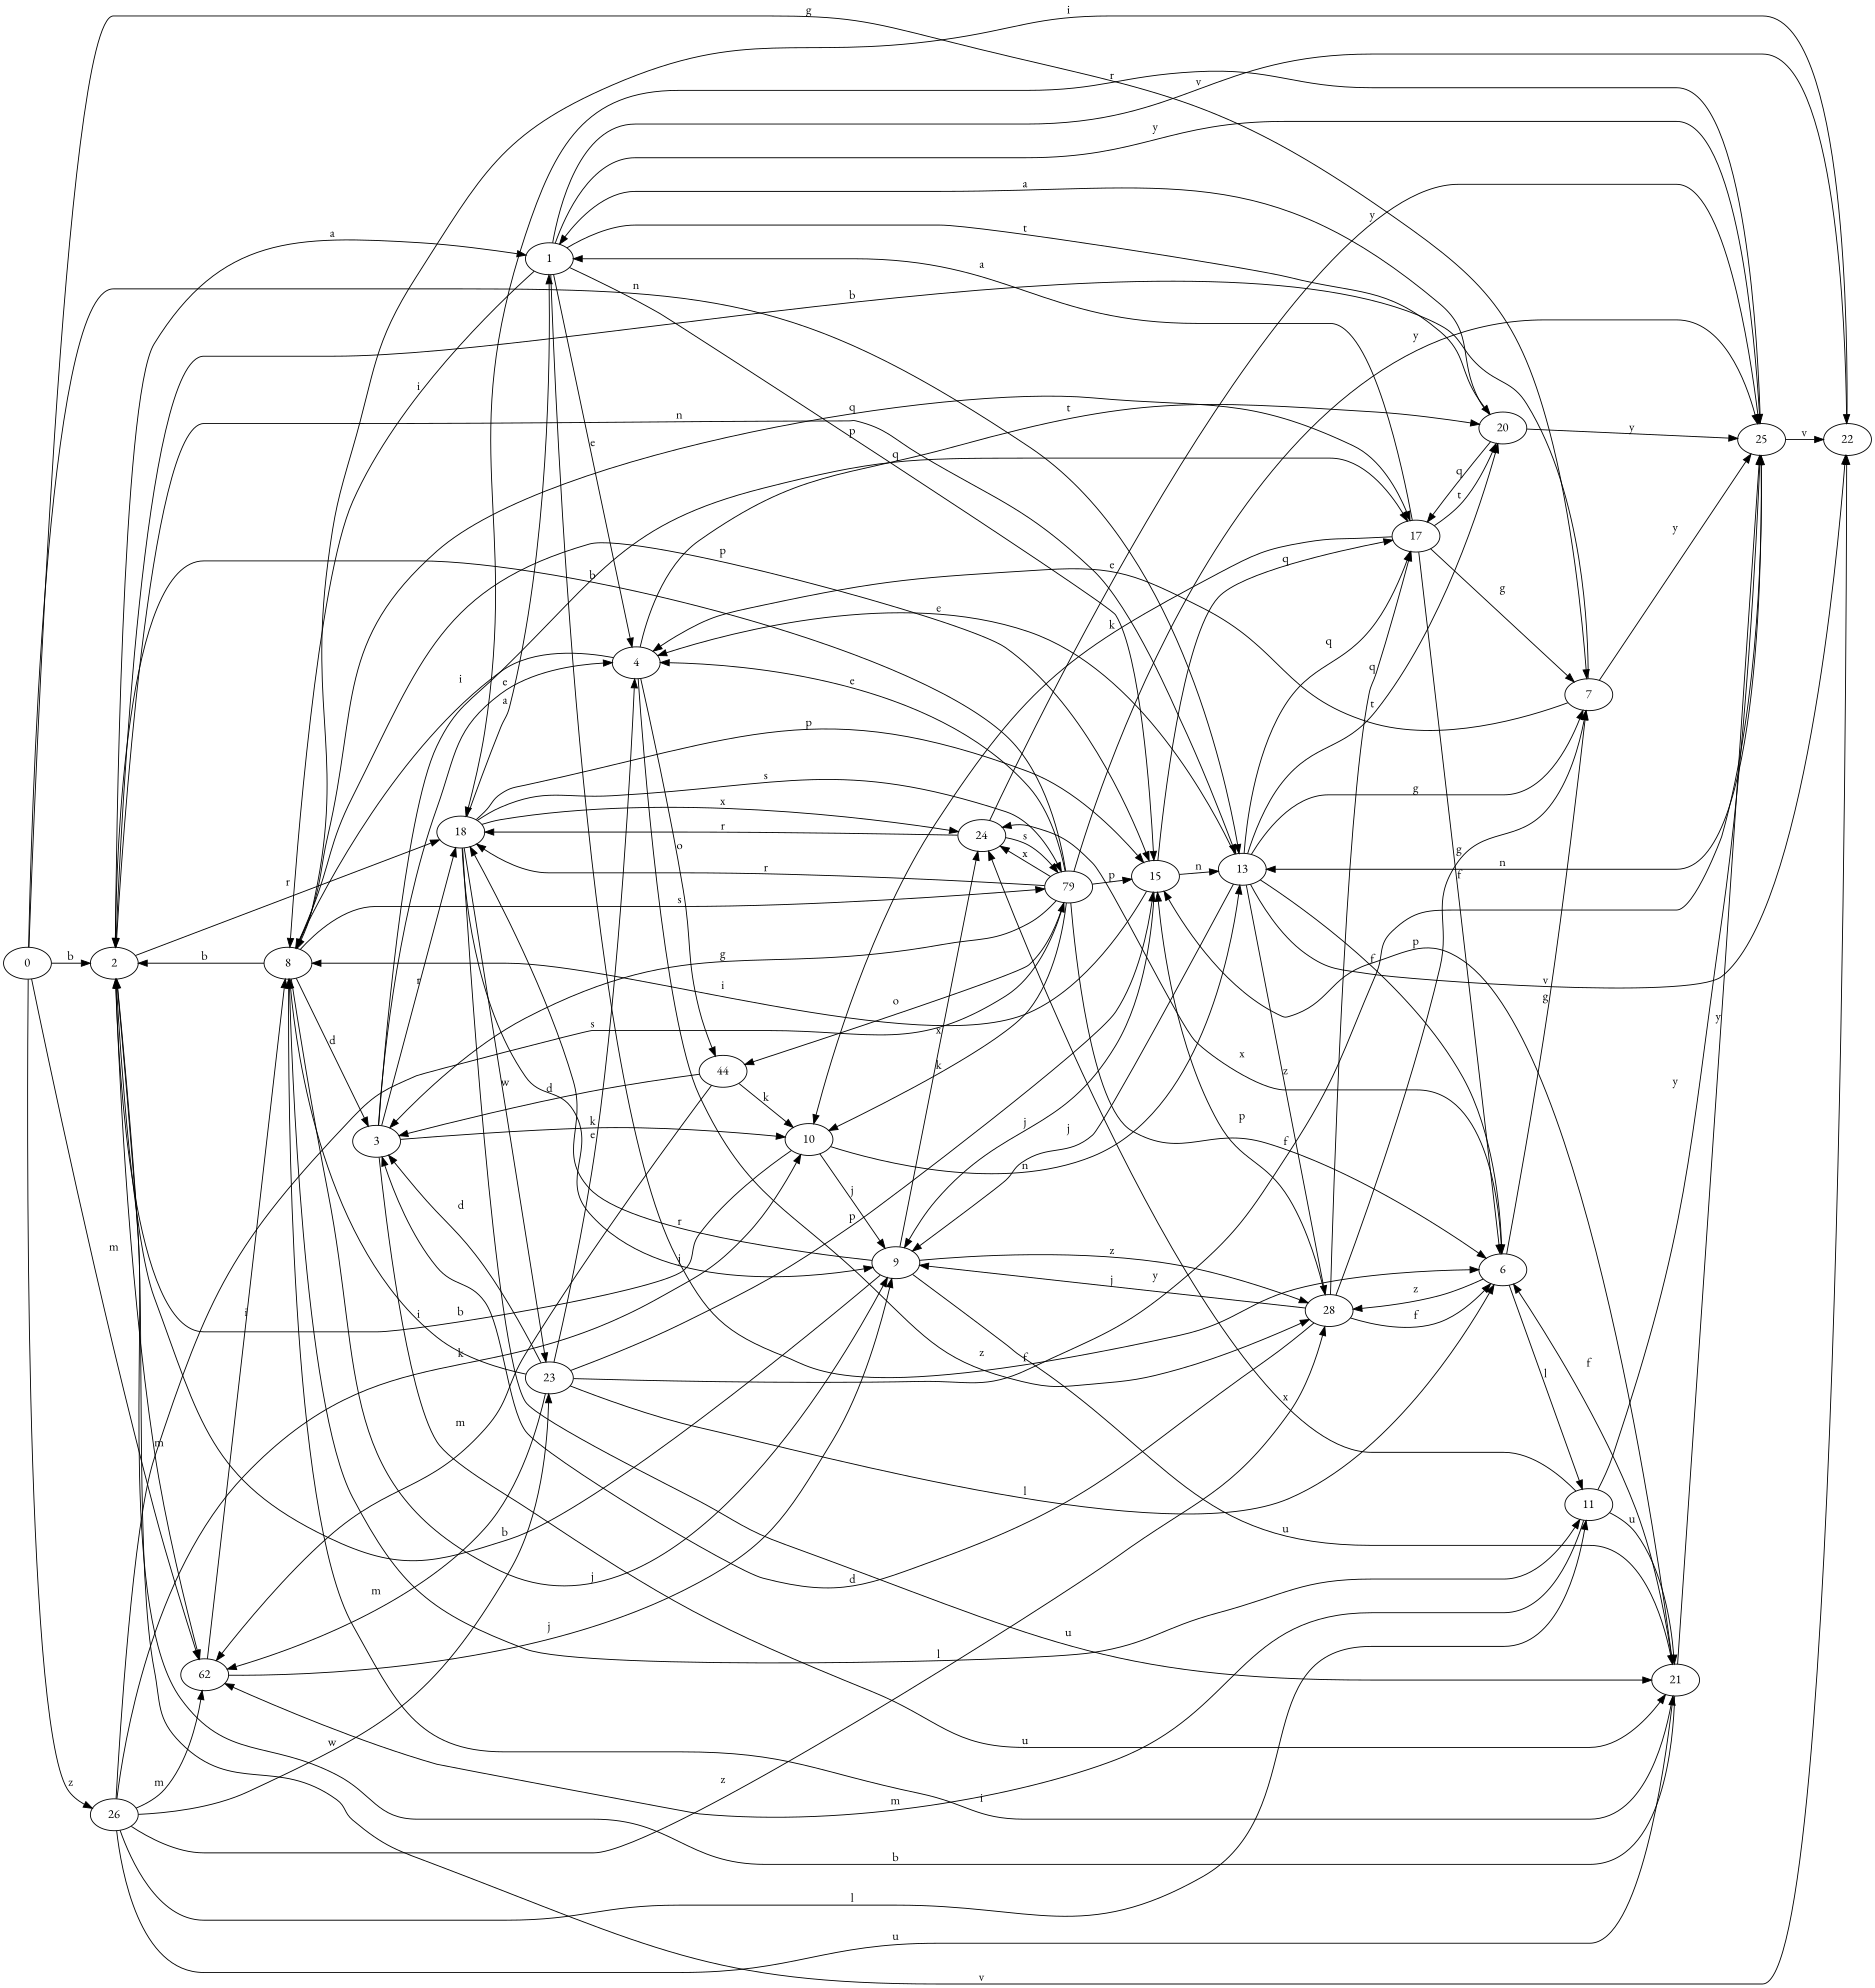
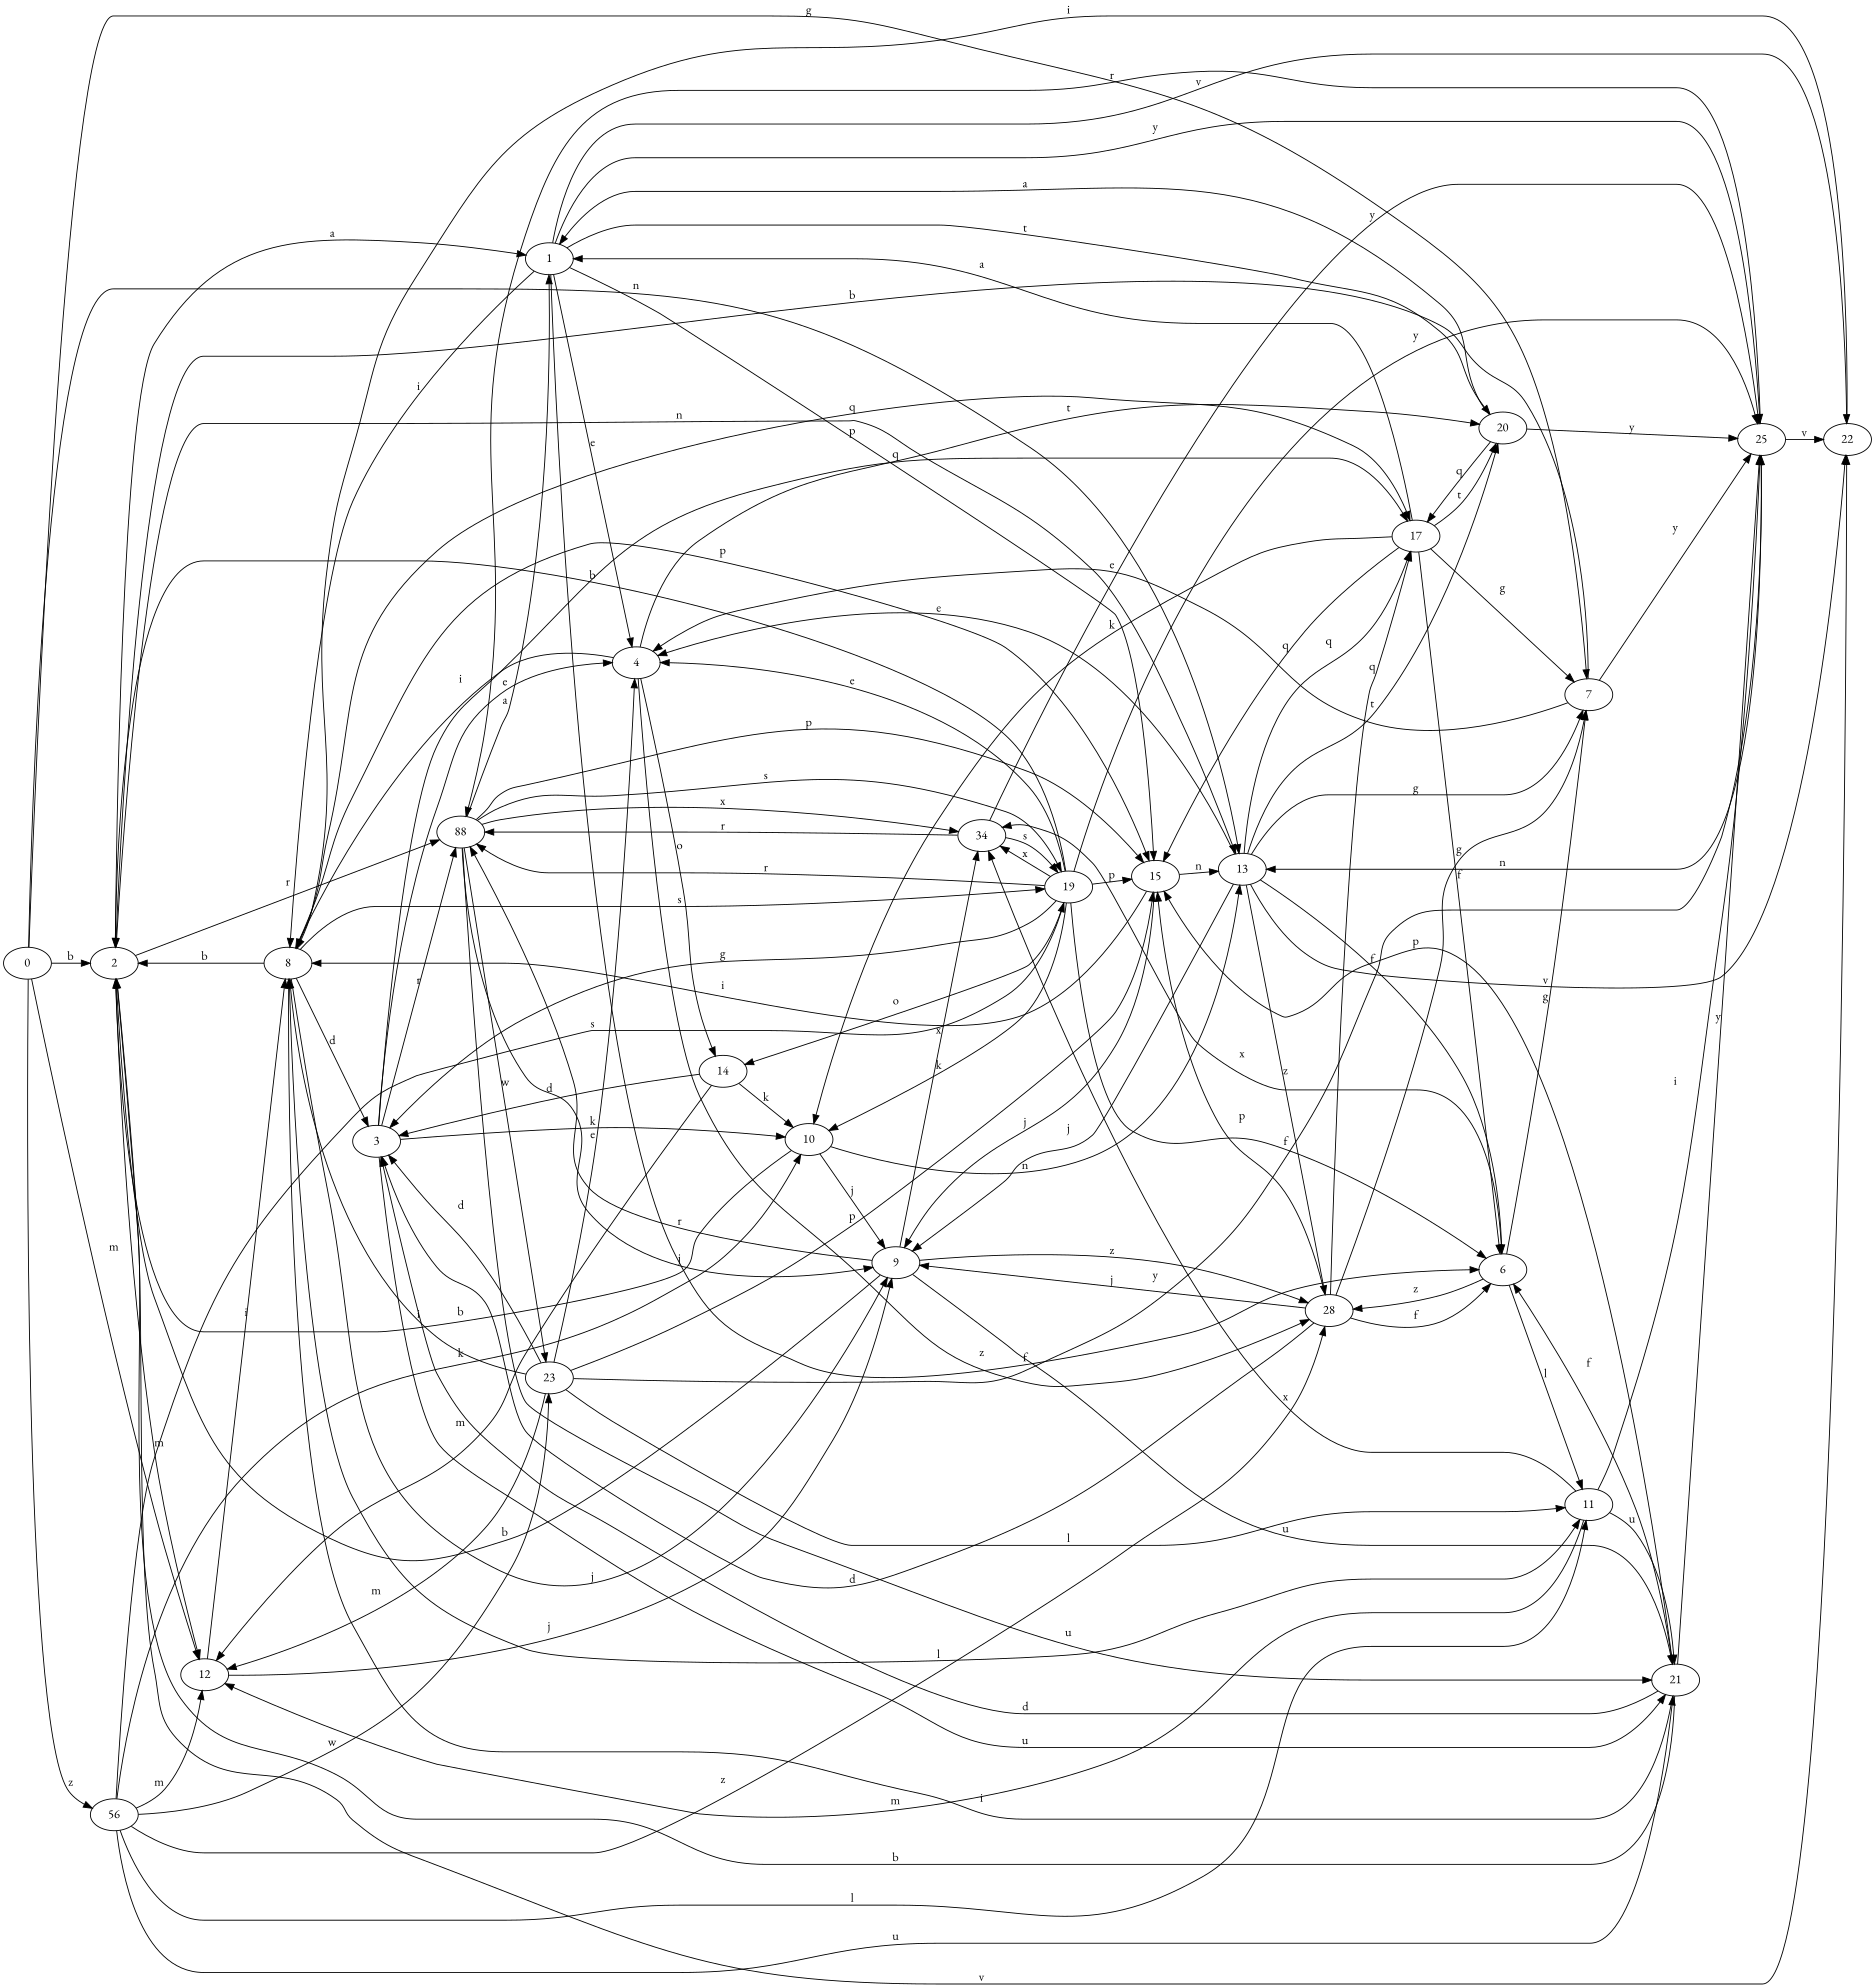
edge "15" -> "17": reversed
node "18": label "18" -> "88"
node "24": label "24" -> "34"
node "79": label "79" -> "19"
node "44": label "44" -> "14"
edge "11" -> "25": label "y" -> "i"
edge "23" -> "6": now "23" -> "11"
node "62": label "62" -> "12"
edge "21" -> "3": added, label "d"
node "26": label "26" -> "56"
